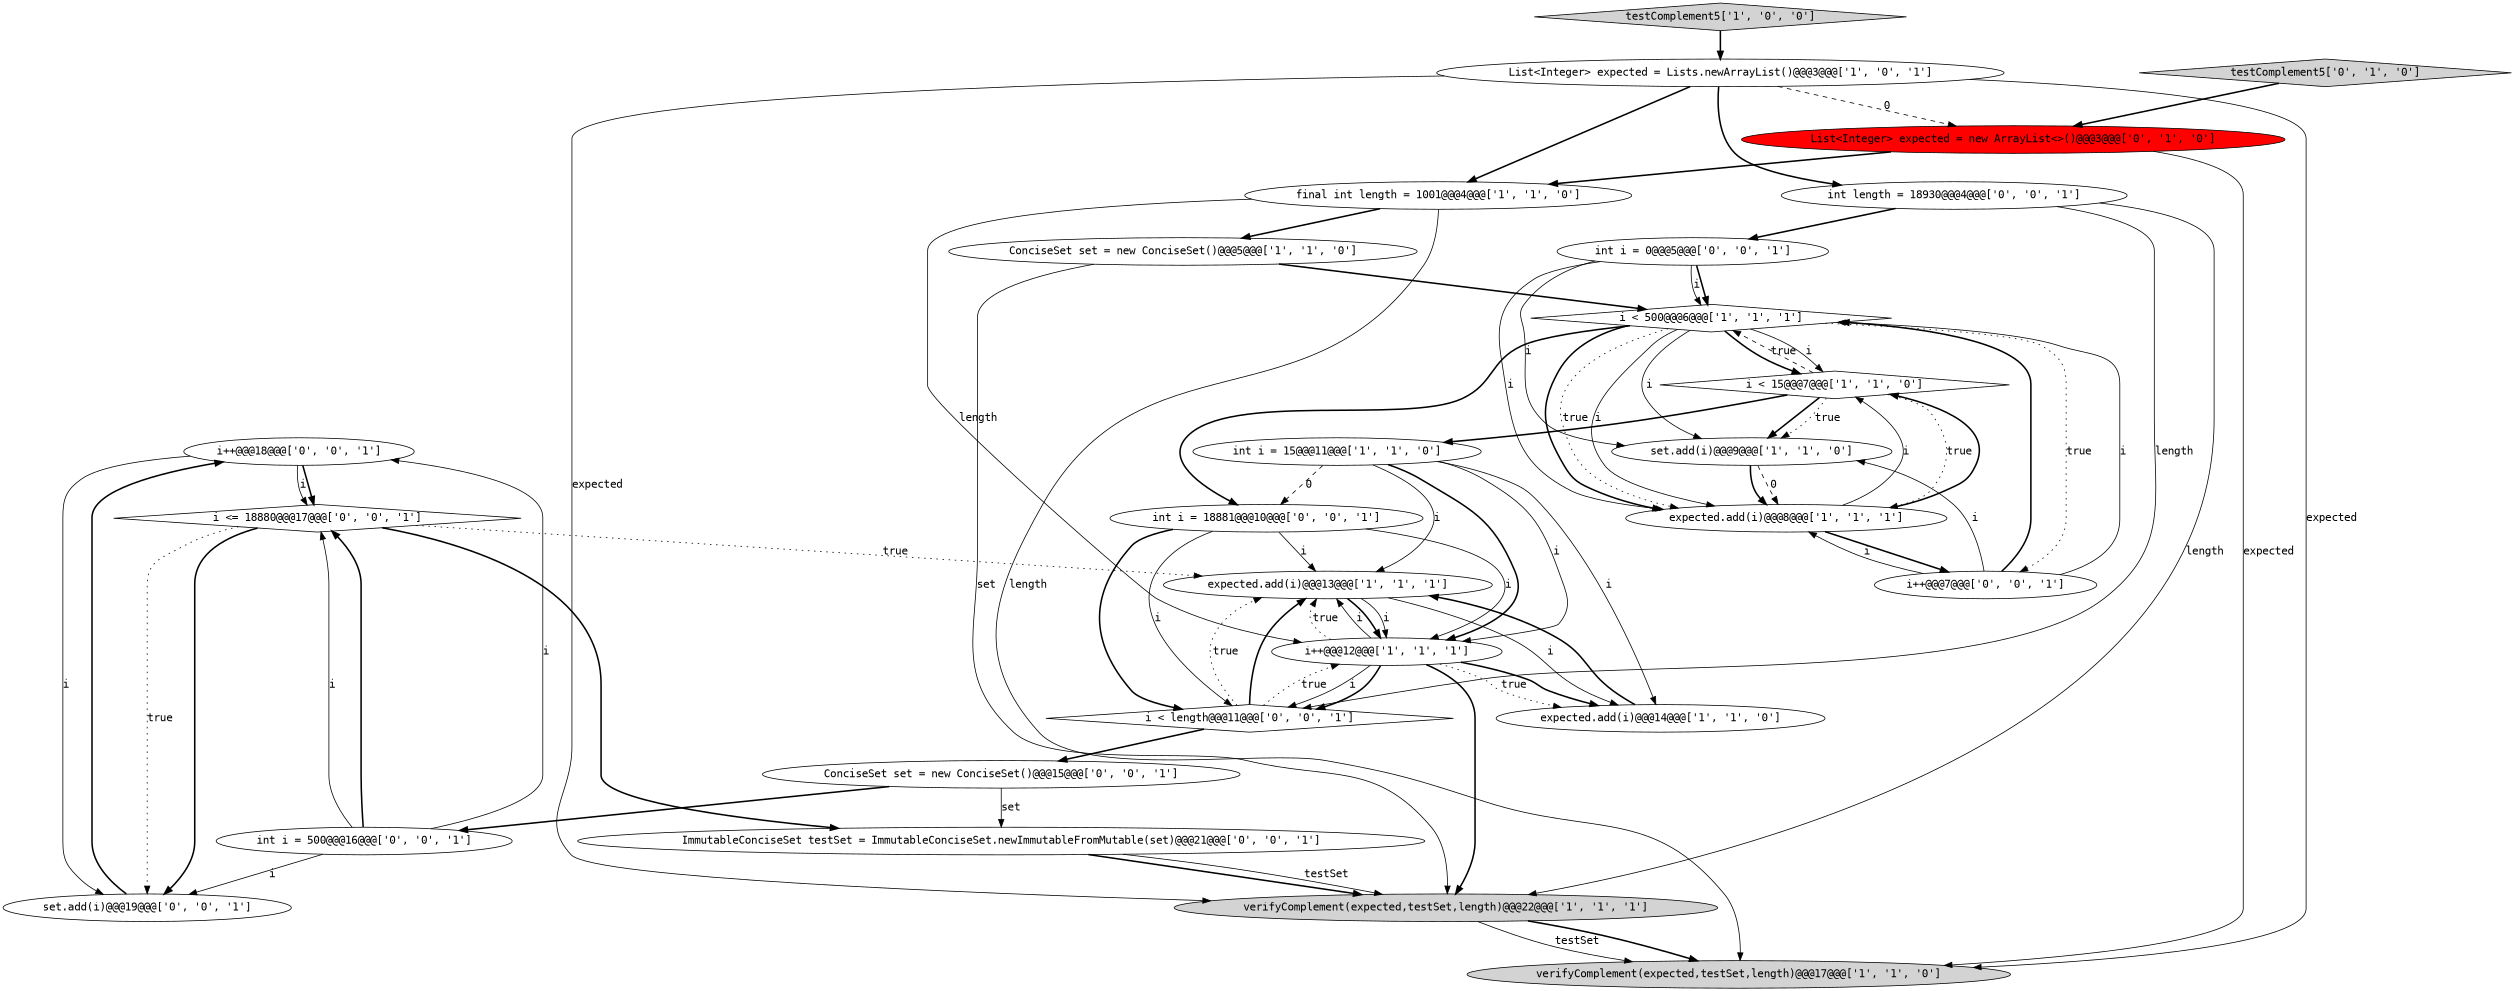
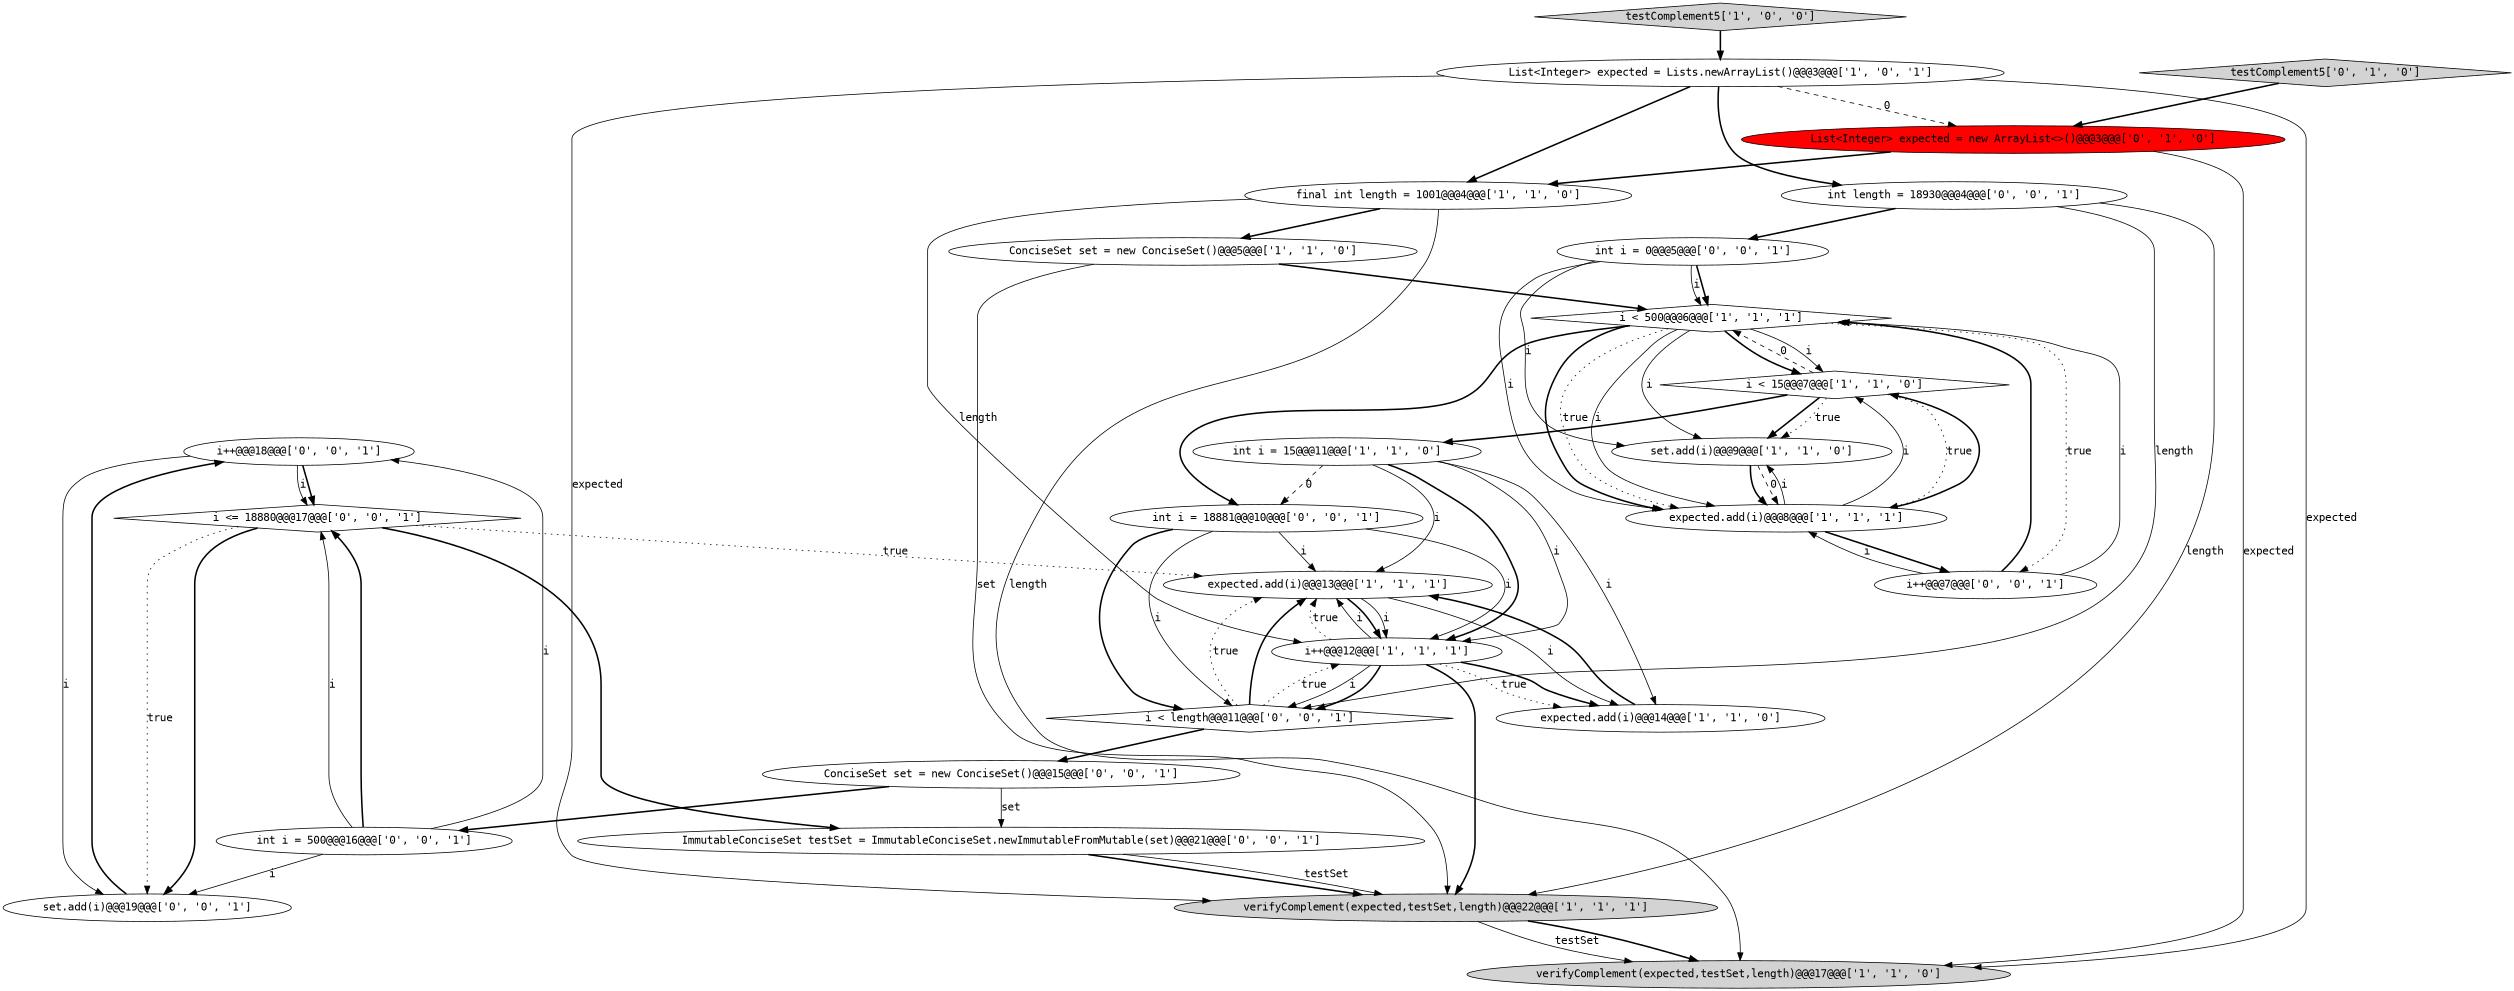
edge "i < 15@@@7@@@['1', '1', '0']" -> "i < 500@@@6@@@['1', '1', '1']": label "true" -> "0"
edge "i++@@@7@@@['0', '0', '1']" -> "set.add(i)@@@9@@@['1', '1', '0']": now "expected.add(i)@@@8@@@['1', '1', '1']" -> "set.add(i)@@@9@@@['1', '1', '0']"
